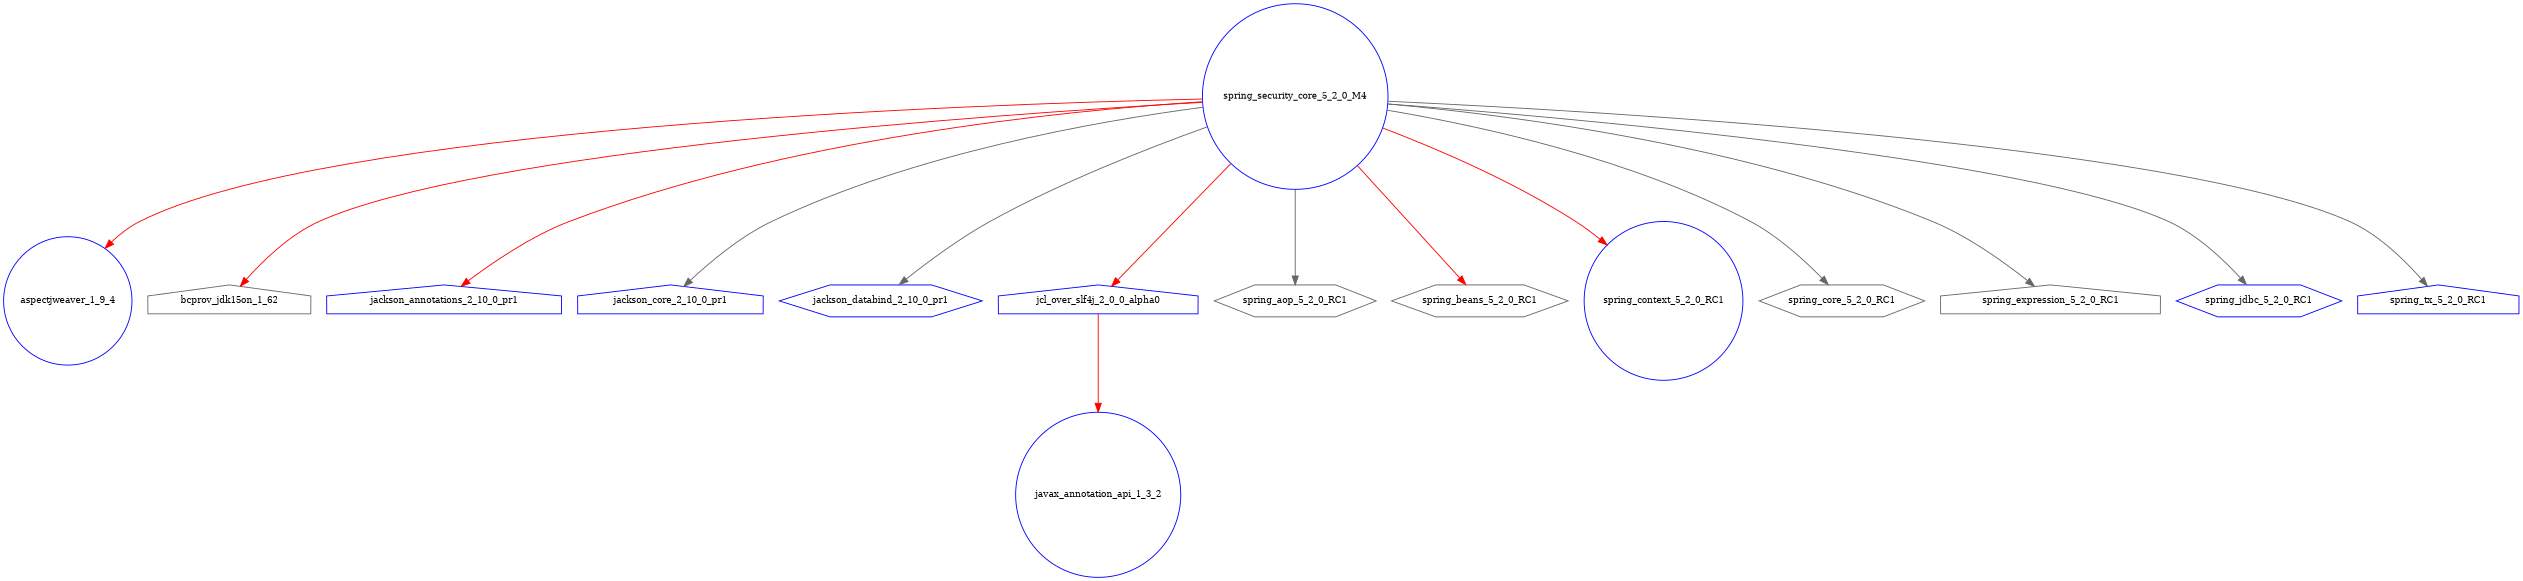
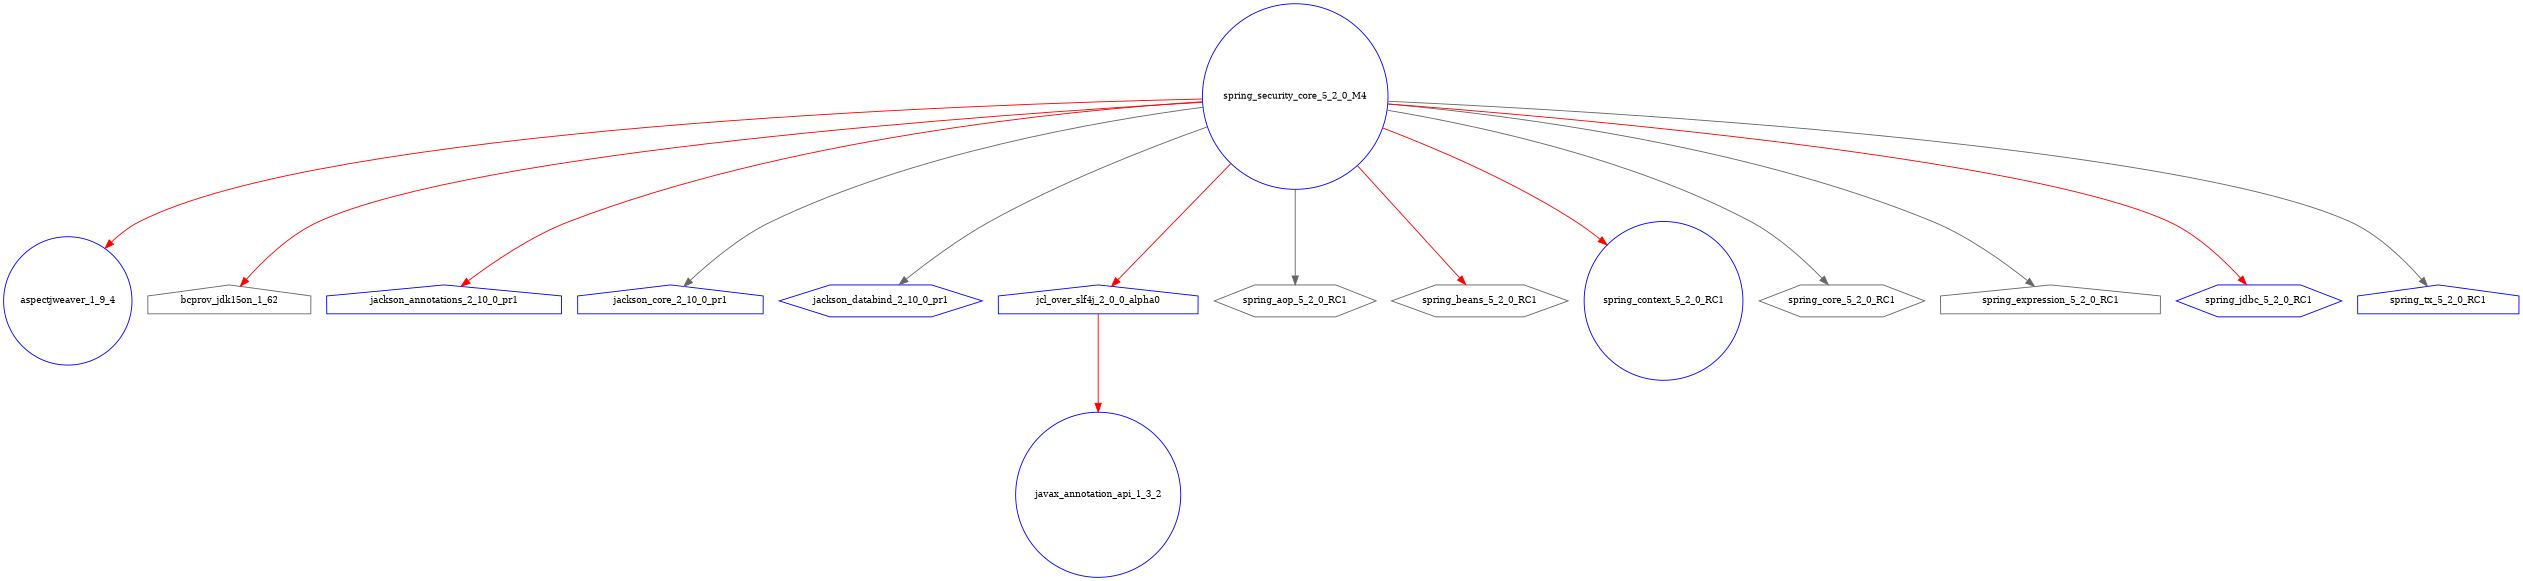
edge "spring_security_core_5_2_0_M4" -> "spring_jdbc_5_2_0_RC1": color gray40 -> red
